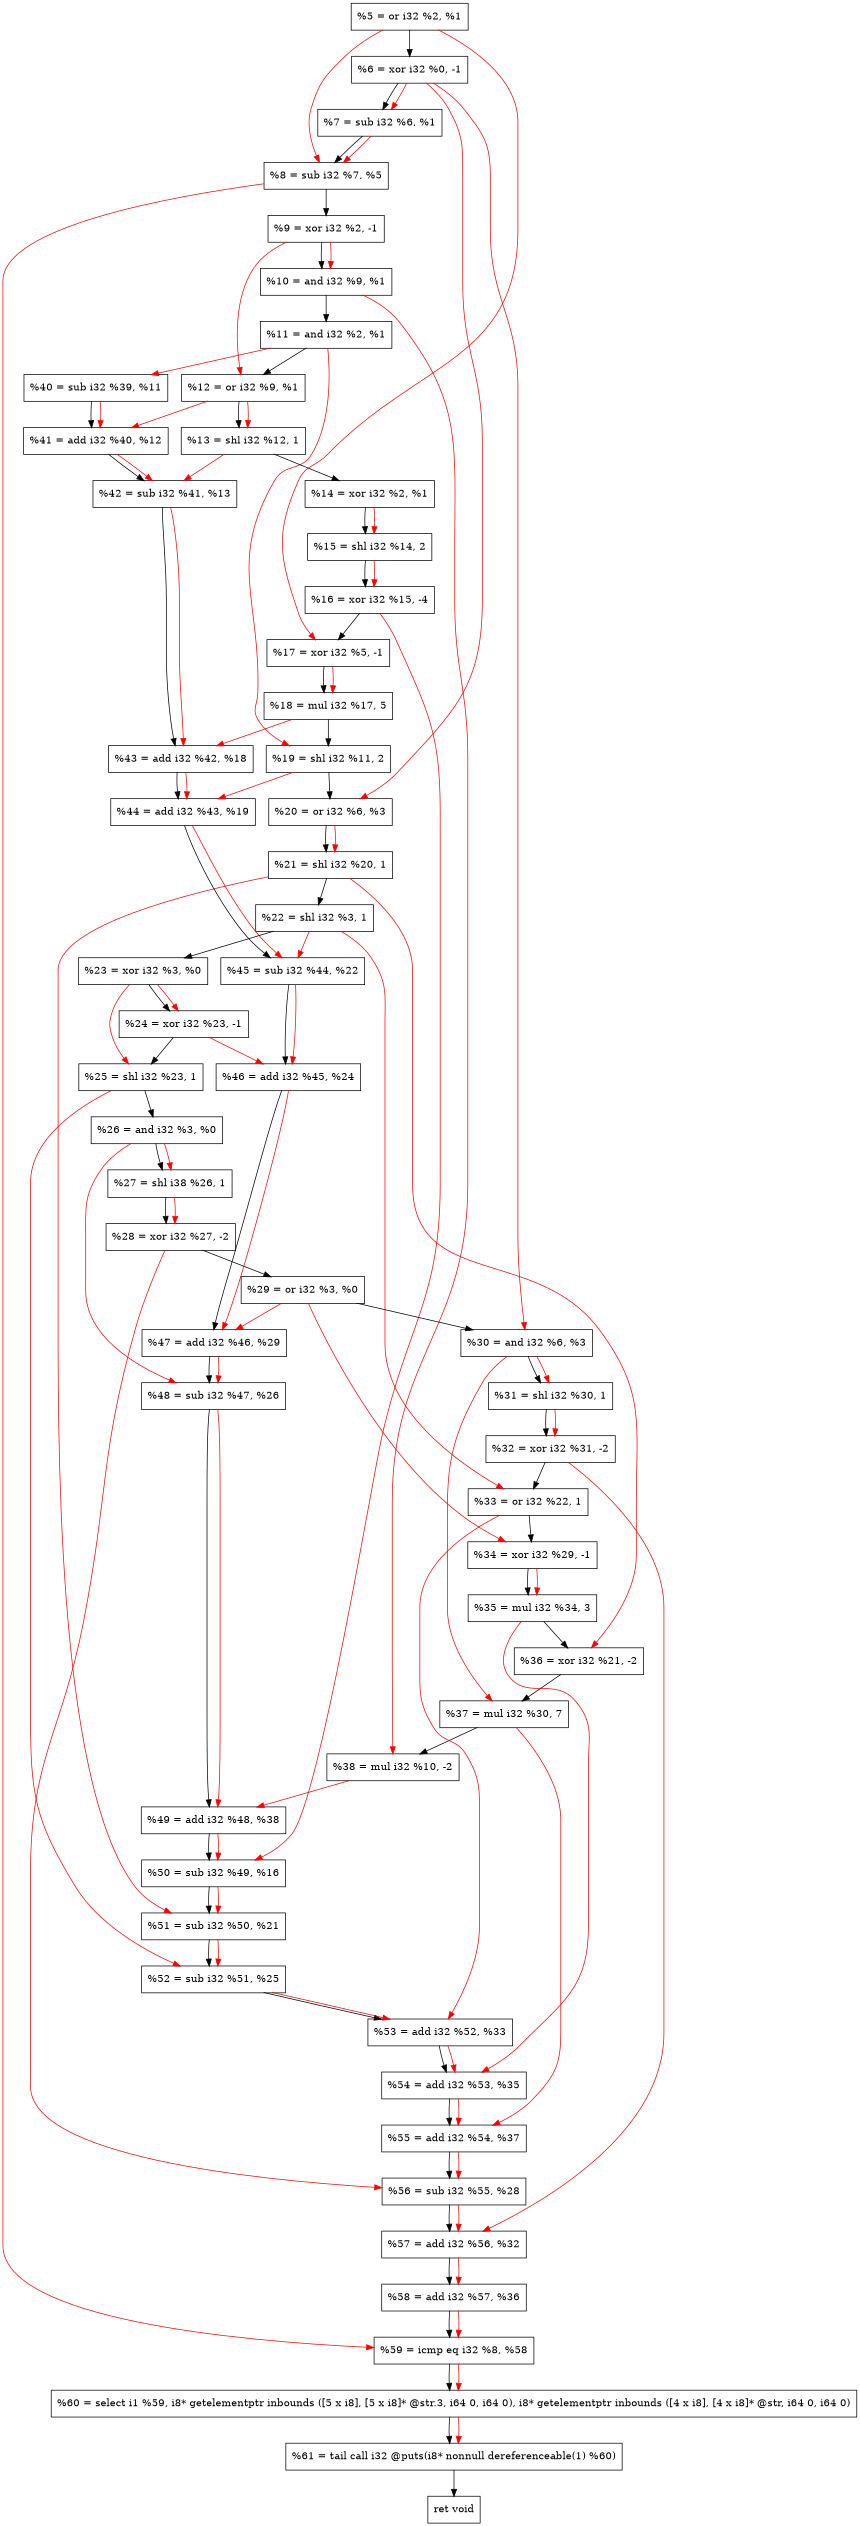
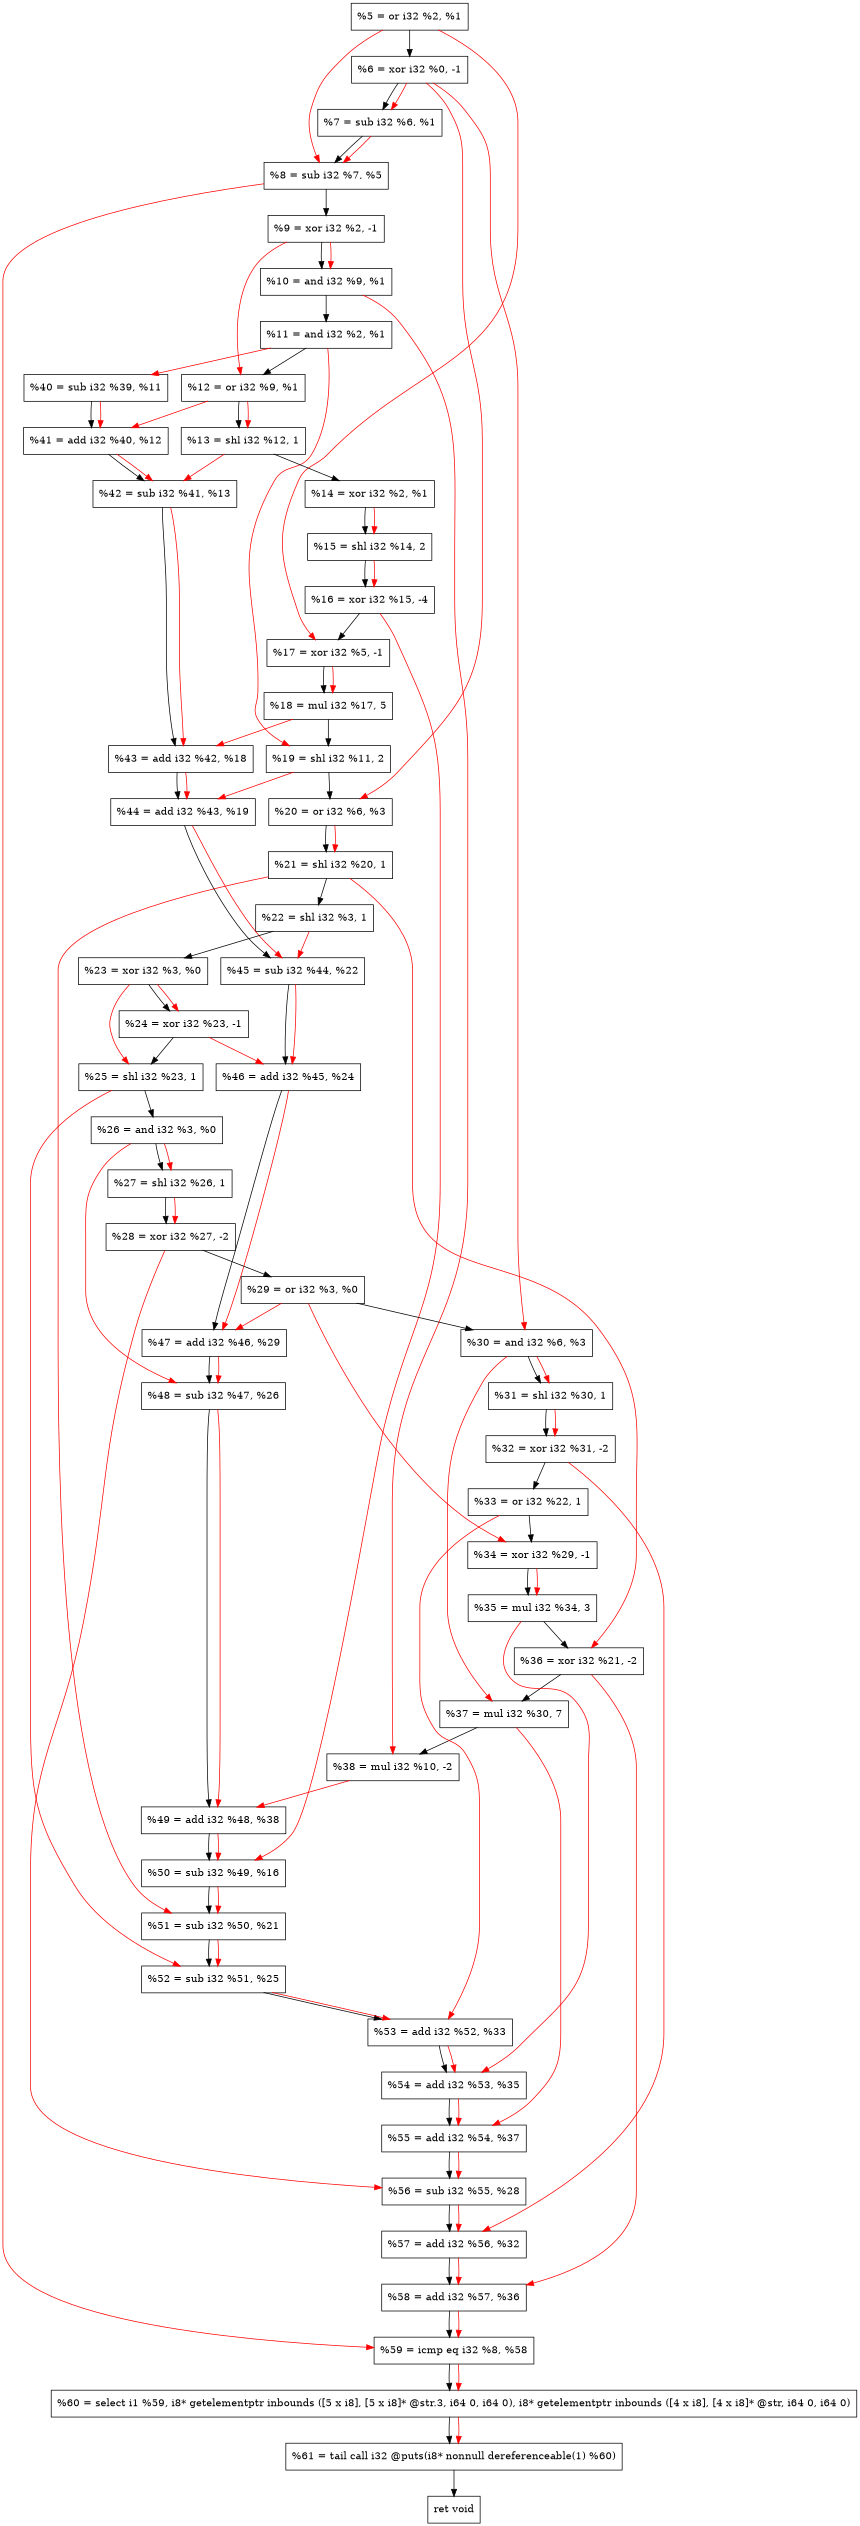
node "%27 = shl i38 %26, 1": label "%27 = shl i38 %26, 1" -> "%27 = shl i32 %26, 1"
edge "%22 = shl i32 %3, 1" -> "%33 = or i32 %22, 1": removed
edge "%36 = xor i32 %21, -2" -> "%58 = add i32 %57, %36": added
